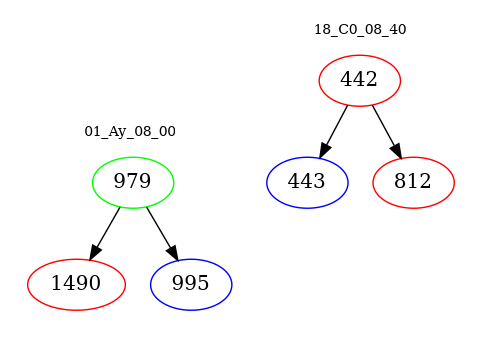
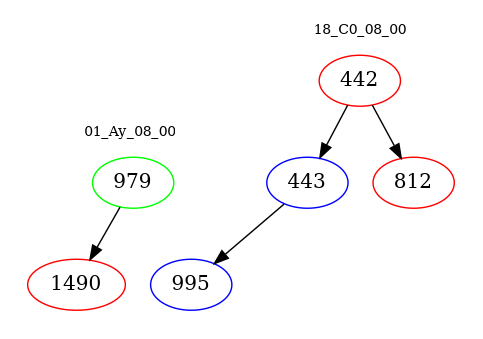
cluster "18_C0_08_40": label "18_C0_08_40" -> "18_C0_08_00"
edge "979" -> "995": now "443" -> "995"
